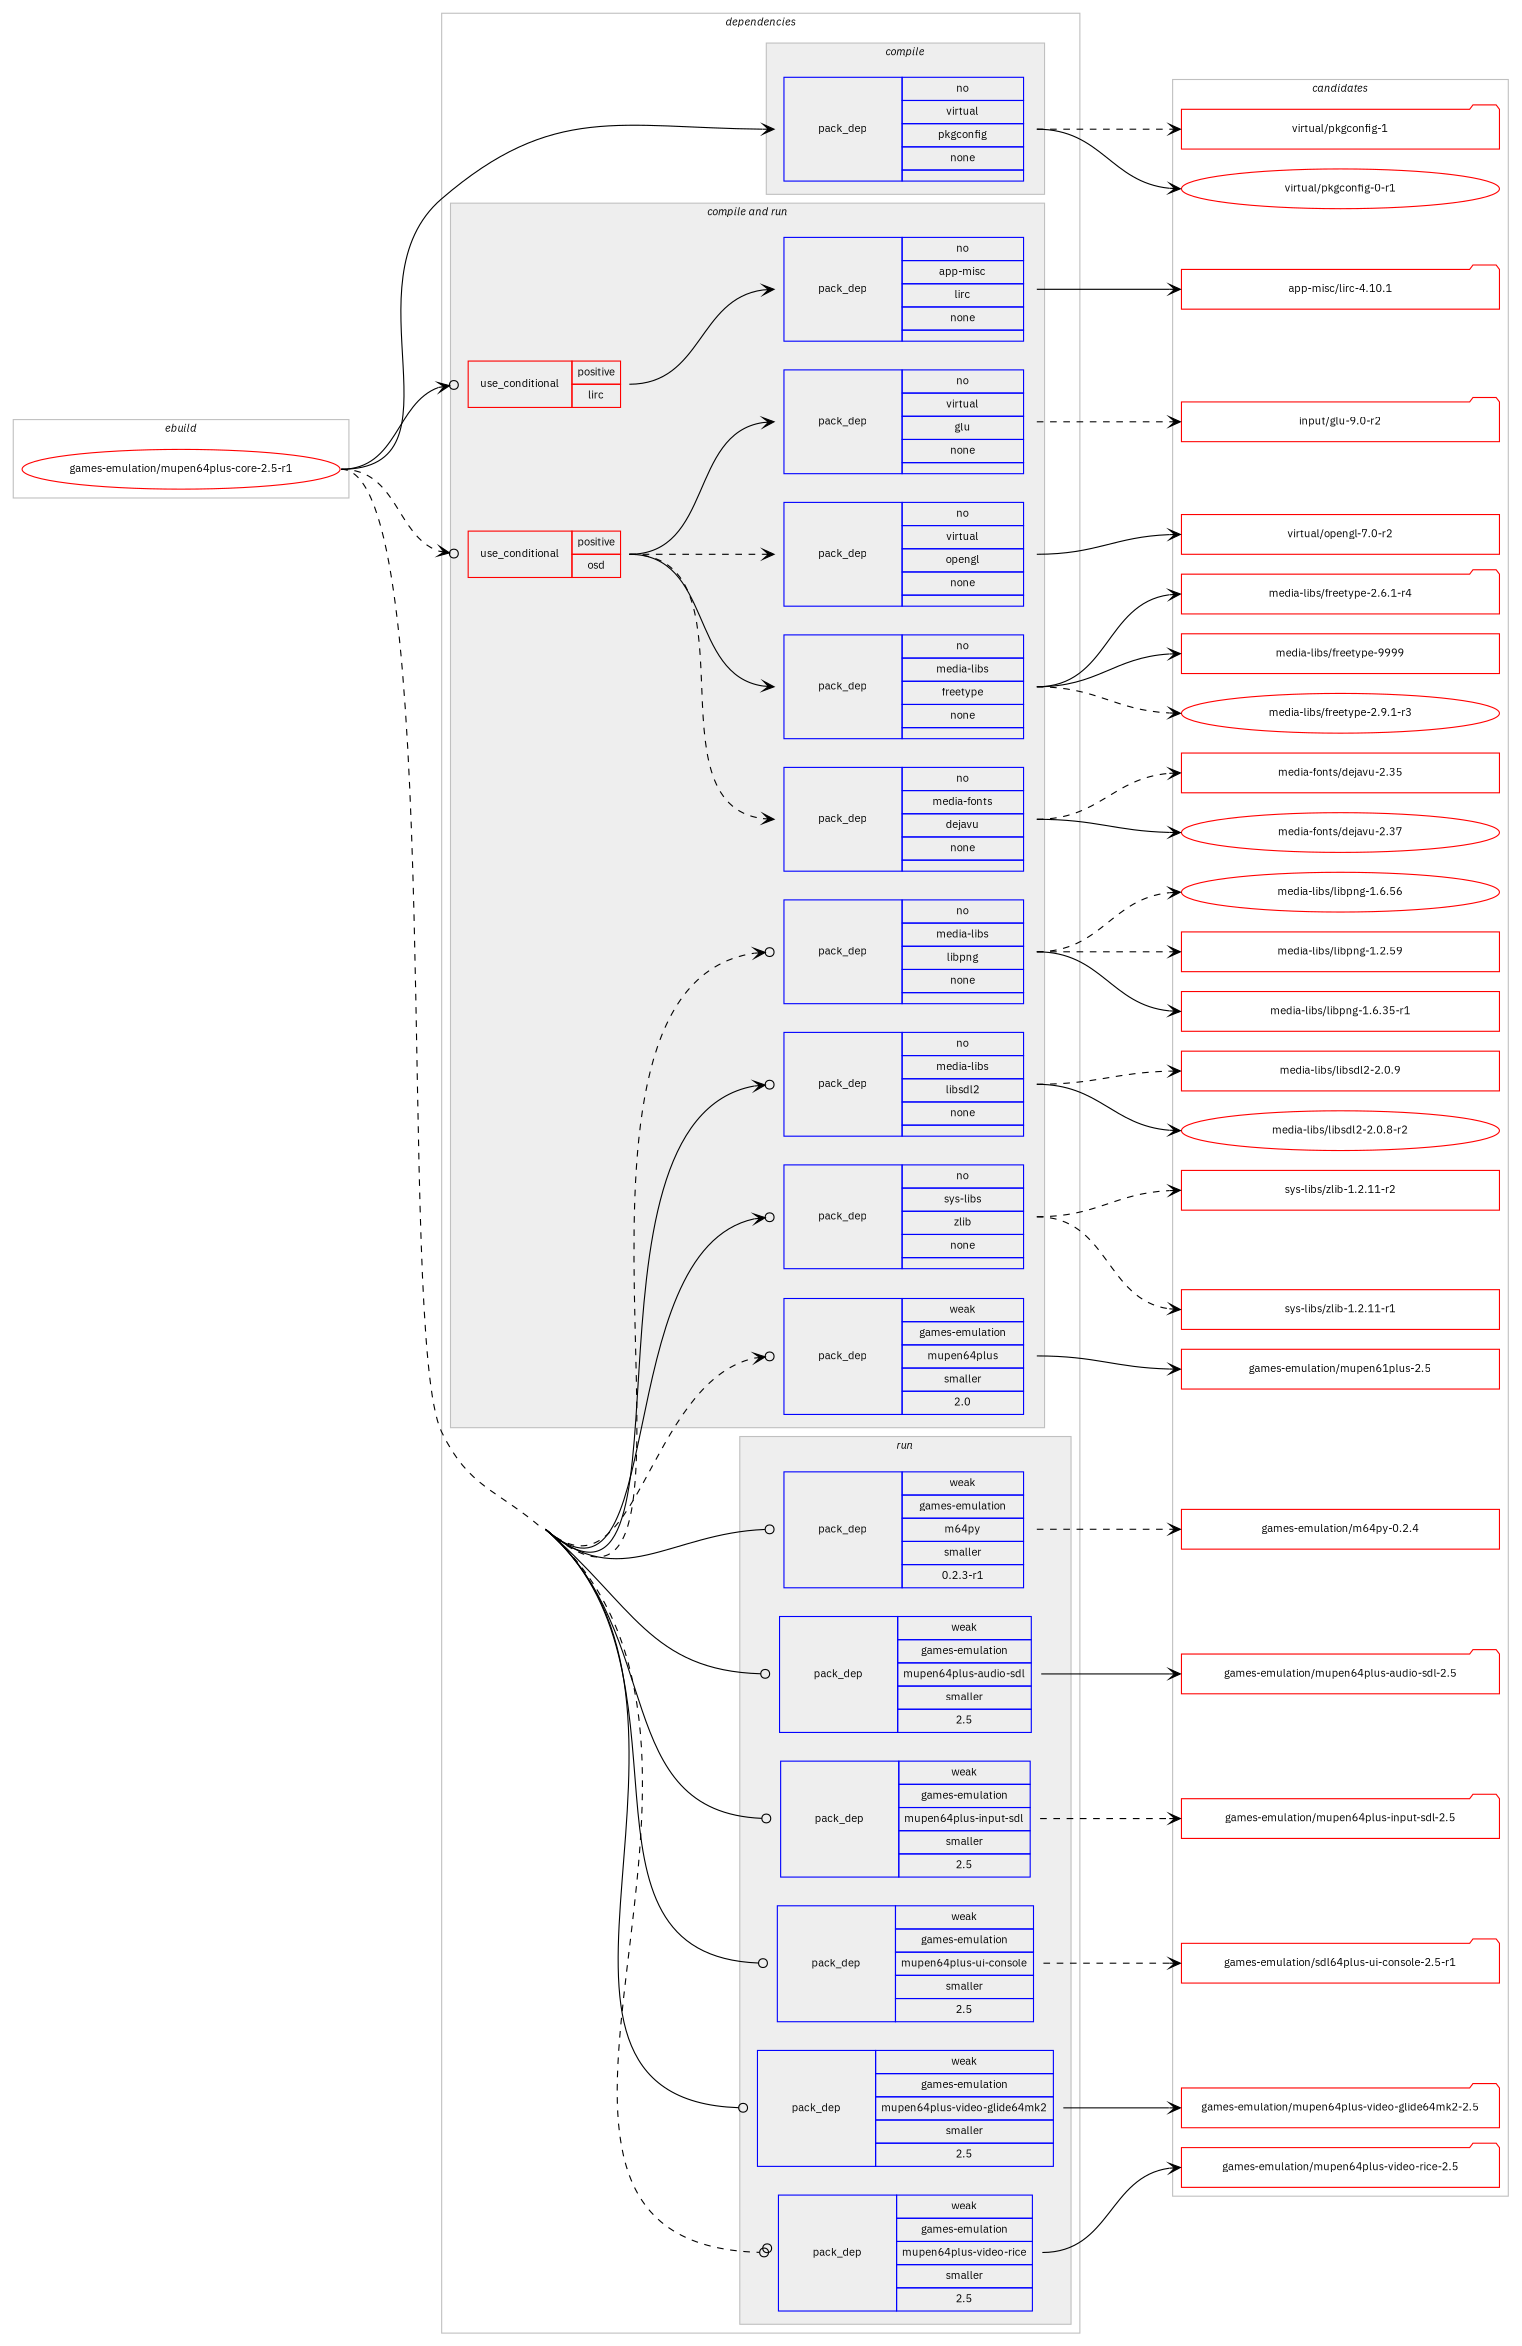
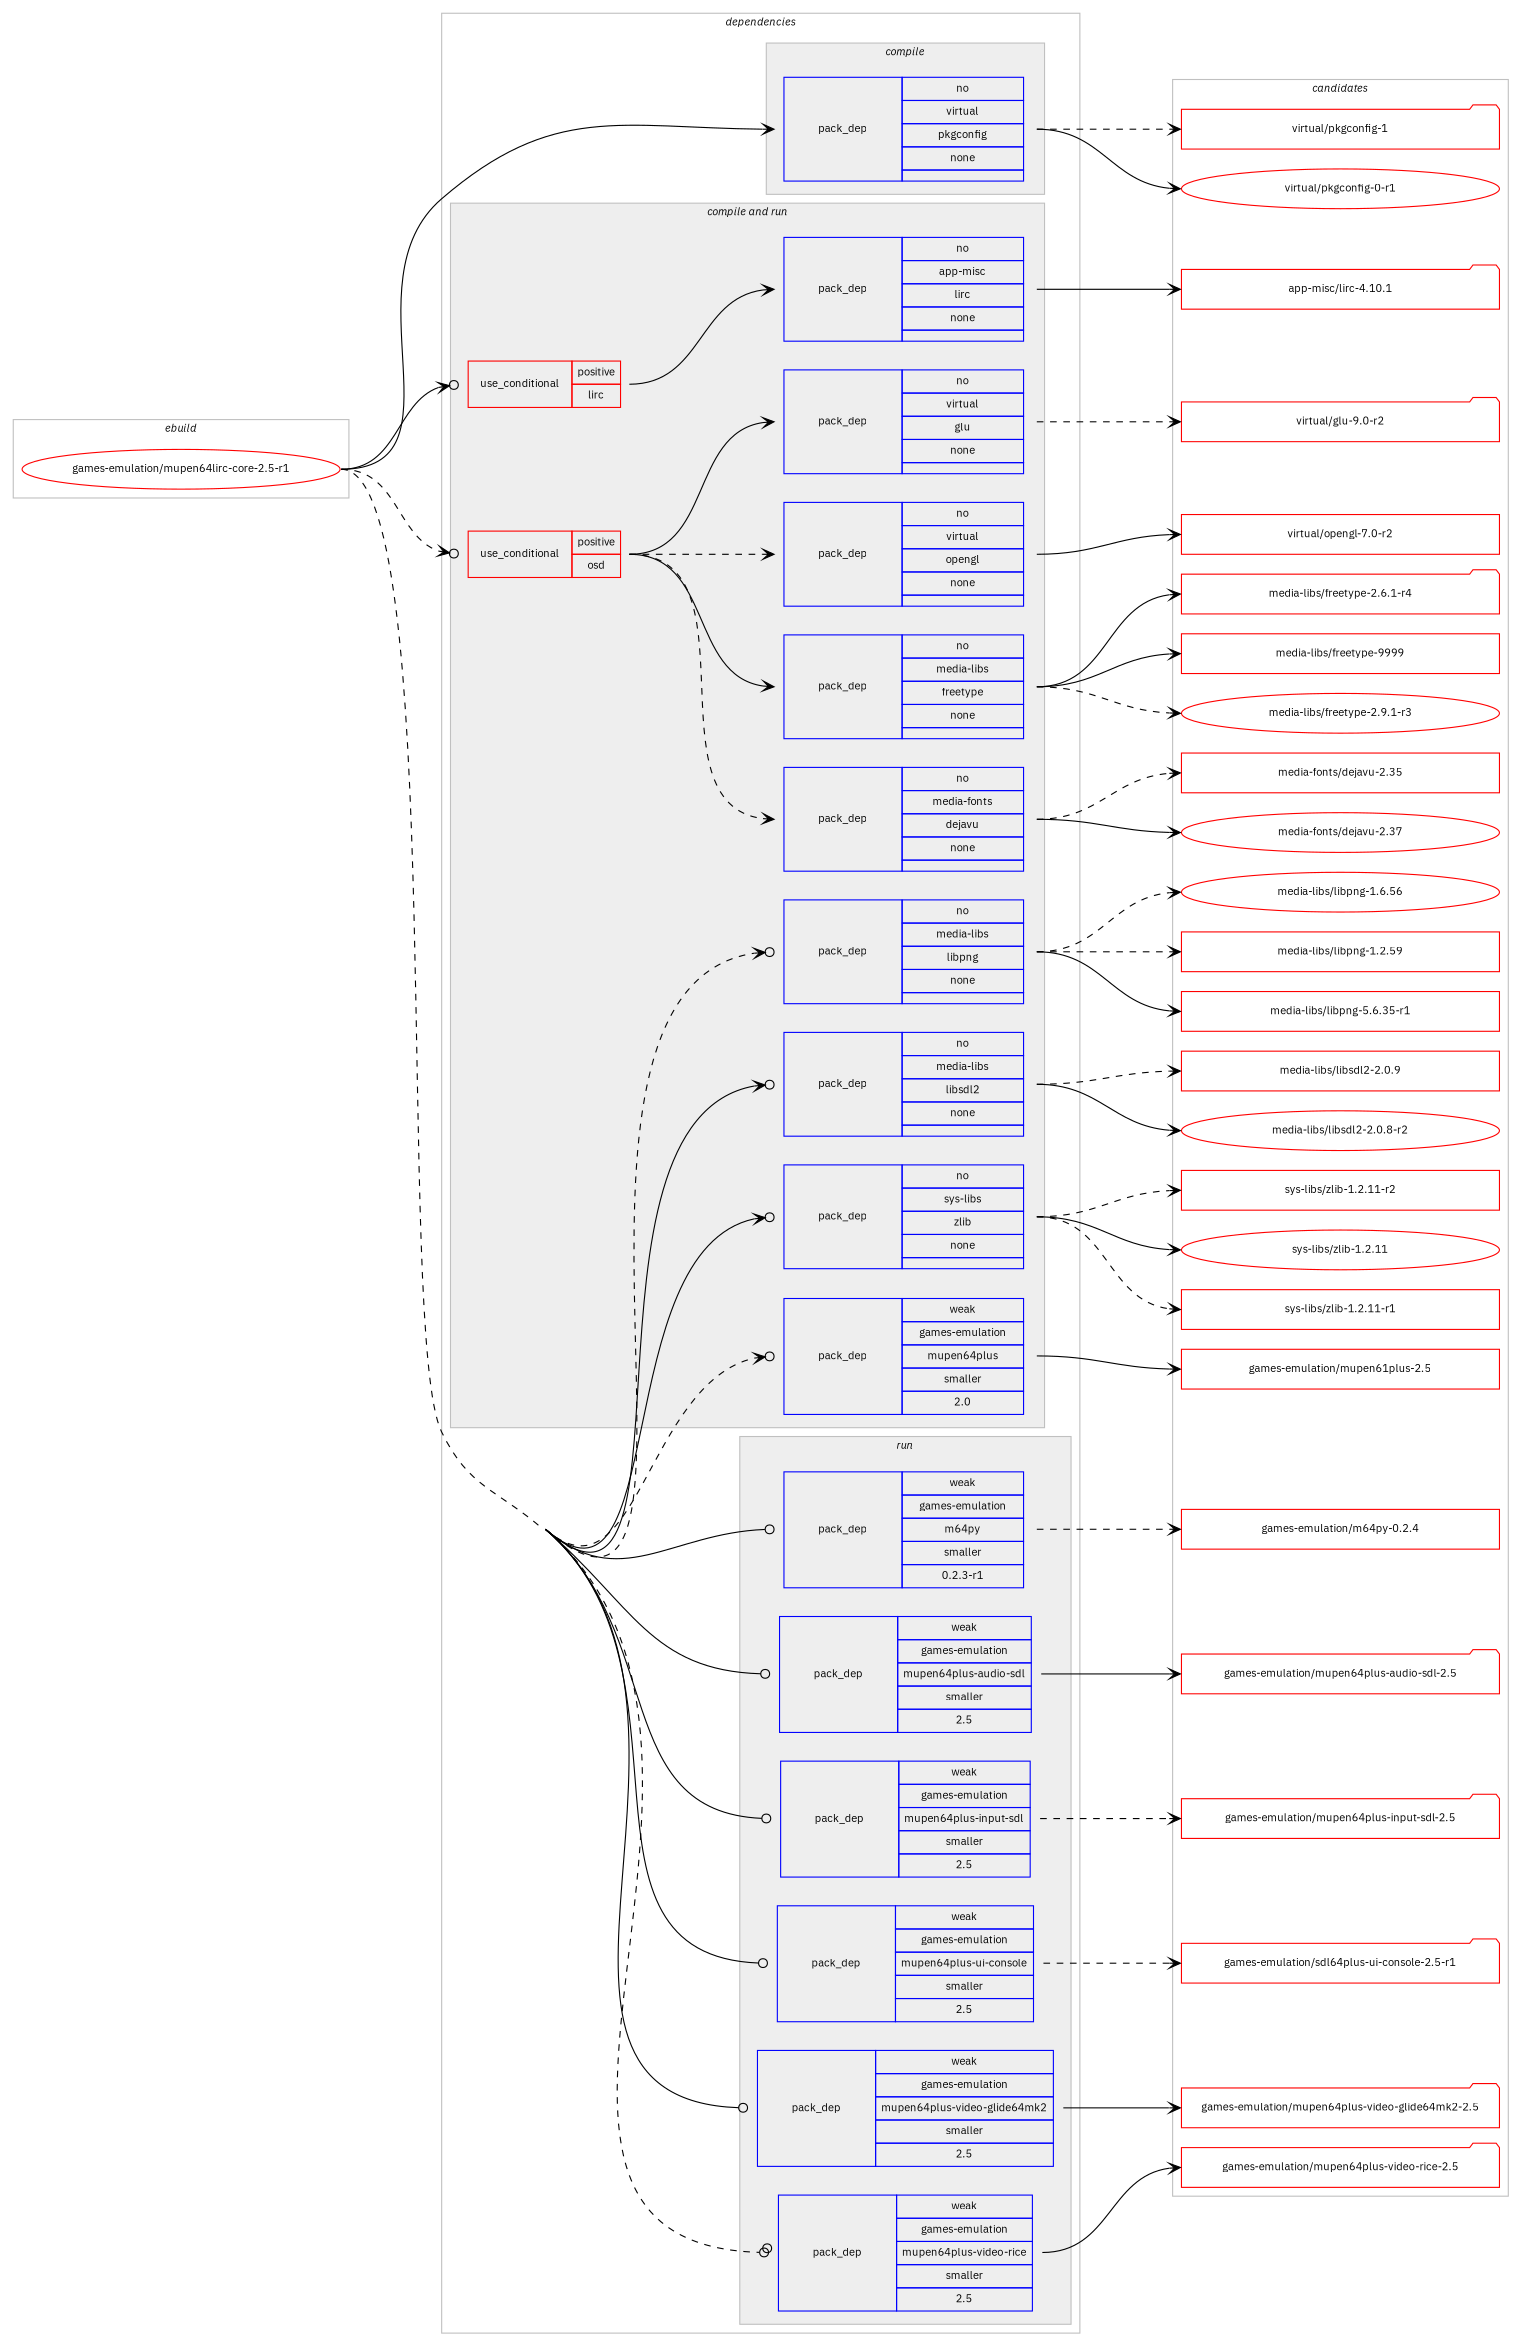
node "input/glu-9.0-r2": label "input/glu-9.0-r2" -> "virtual/glu-9.0-r2"
node "games-emulation/mupen64plus-core-2.5-r1": label "games-emulation/mupen64plus-core-2.5-r1" -> "games-emulation/mupen64lirc-core-2.5-r1"
node "media-libs/libpng-1.6.35-r1": label "media-libs/libpng-1.6.35-r1" -> "media-libs/libpng-5.6.35-r1"
node "sys-libs/zlib-1.2.11": added
